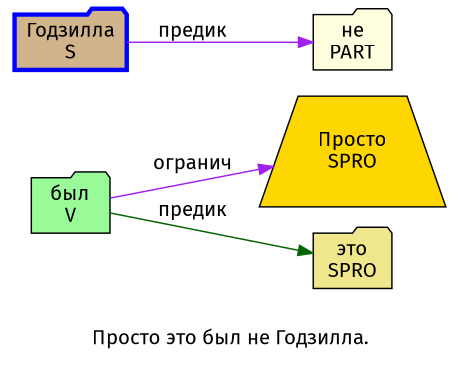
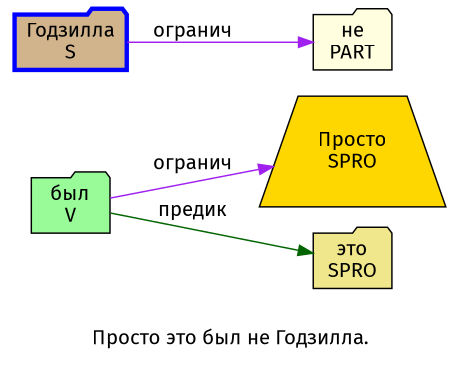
edge "Годзилла S" -> "не PART": label "предик" -> "огранич"
